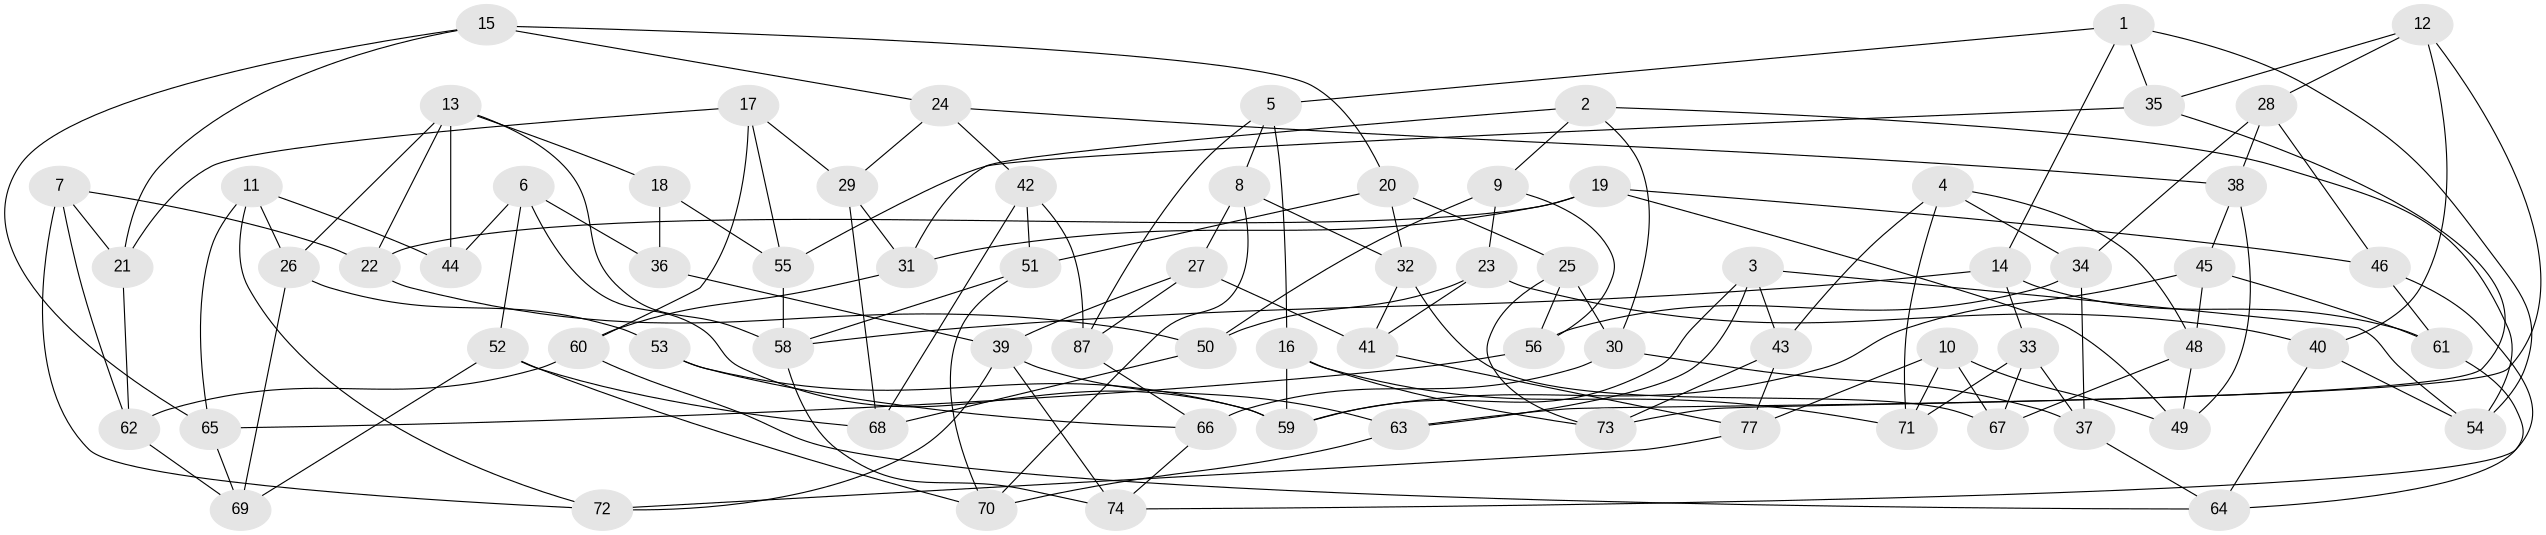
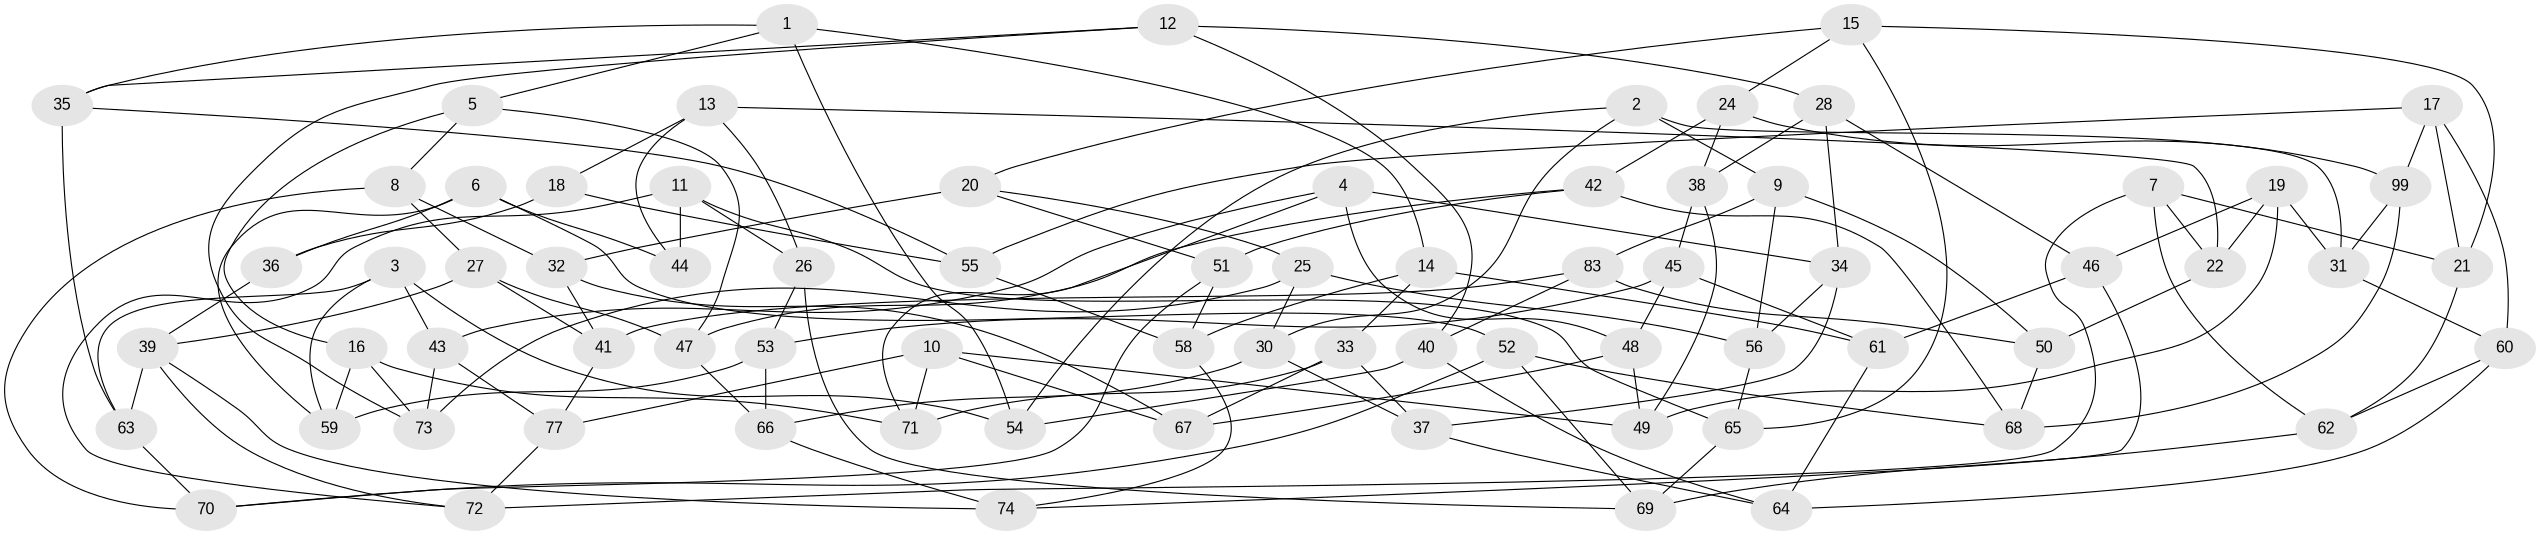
node "29": label "29" -> "99"
edge "13" -- "58": removed
node "23": label "23" -> "83"
node "87": label "87" -> "47"
edge "45" -- "59": now "45" -- "53"
